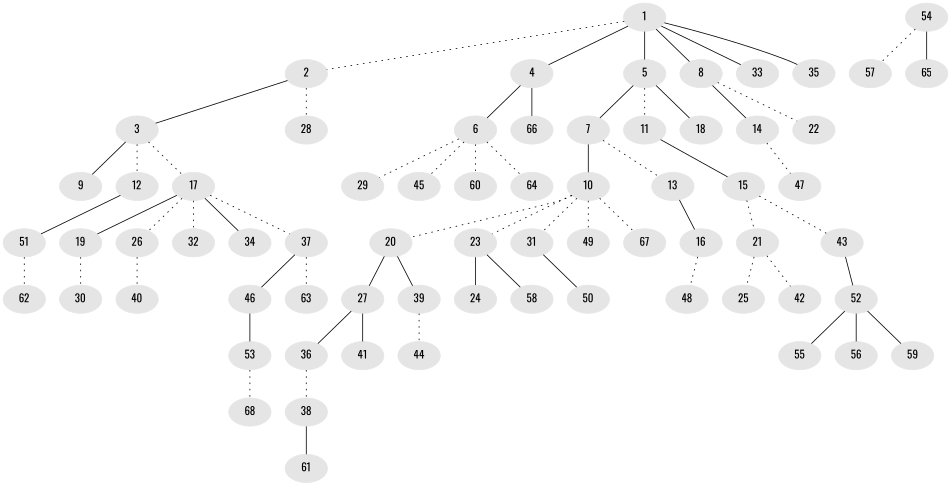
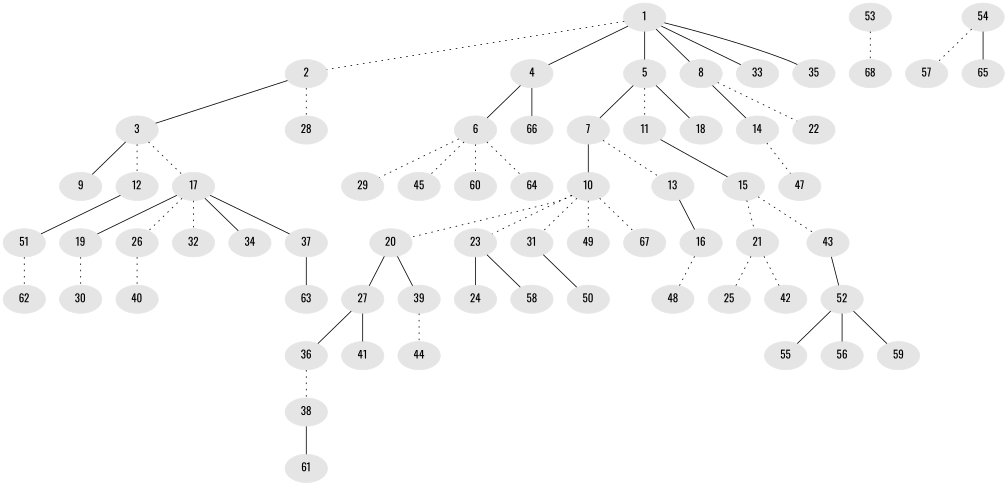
edge "17" -- "37": style dotted -> solid
edge "37" -- "63": style dotted -> solid
node "46": removed
